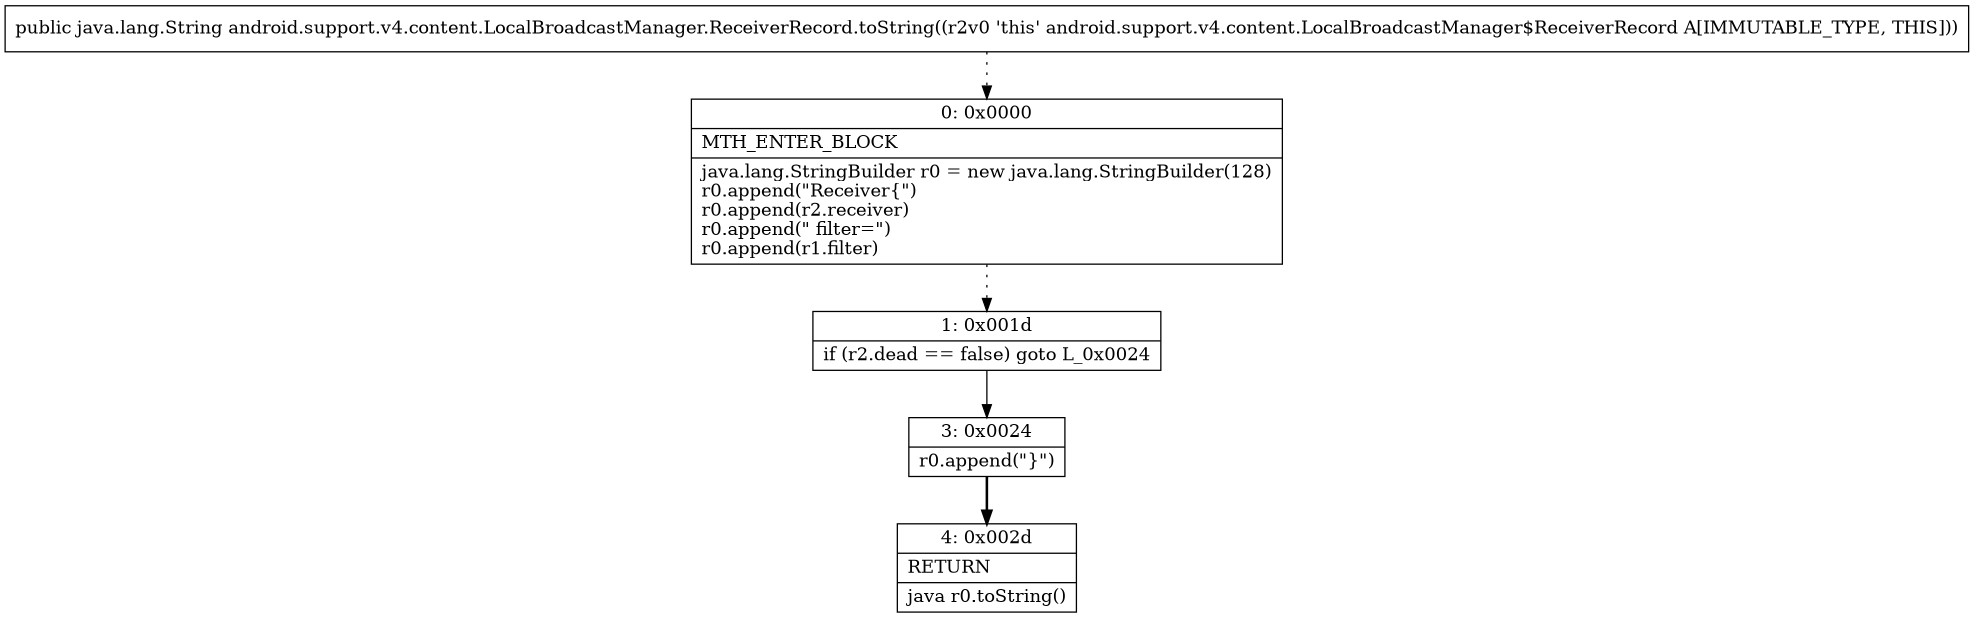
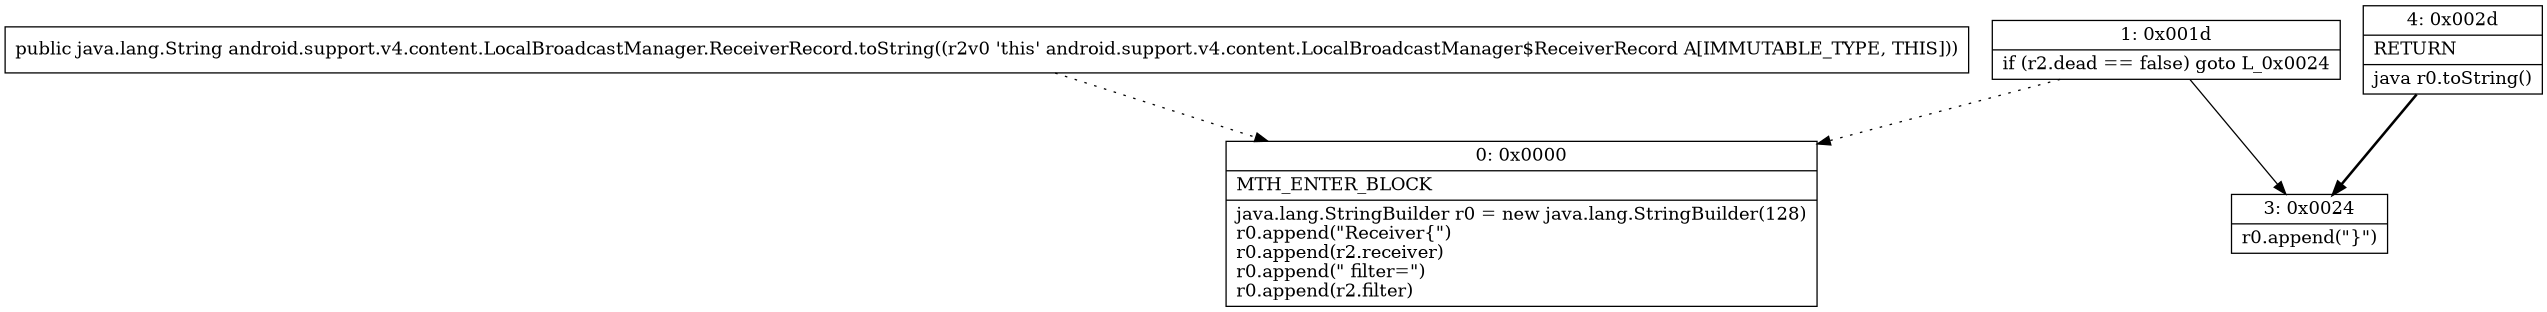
node "0: 0x0000": text "r0.append(r1.filter)" -> "r0.append(r2.filter)"
edge "0: 0x0000" -> "1: 0x001d": reversed
edge "3: 0x0024" -> "4: 0x002d": reversed
